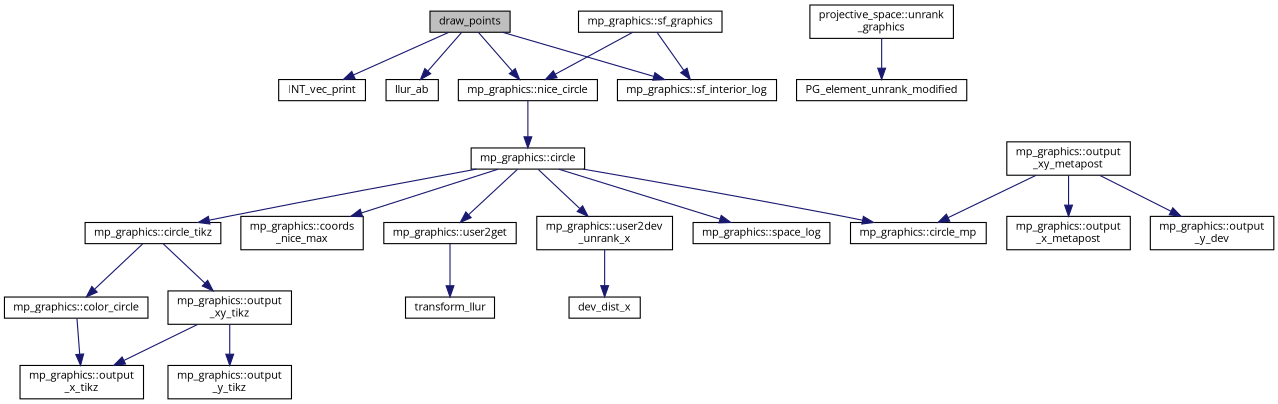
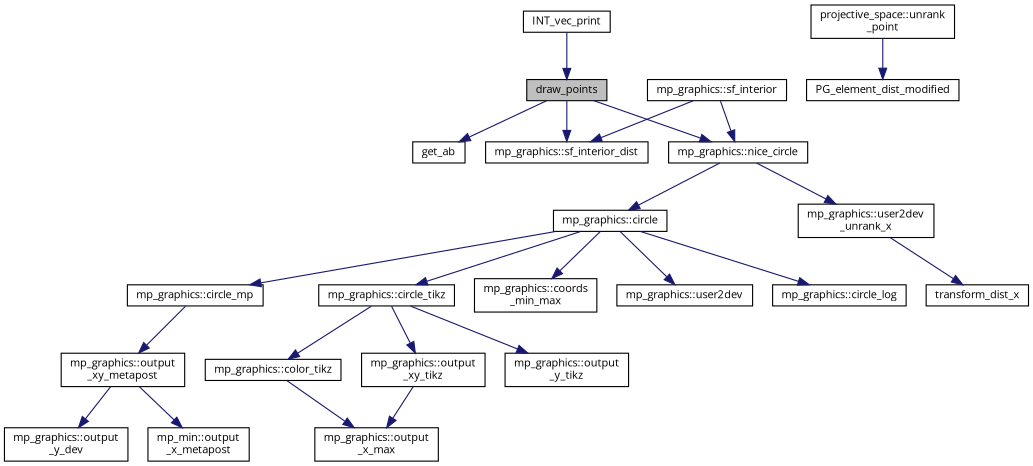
node "mp_graphics::sf_graphics": label "mp_graphics::sf_graphics" -> "mp_graphics::sf_interior"
node "projective_space::unrank _graphics": label "projective_space::unrank _graphics" -> "projective_space::unrank _point"
edge "draw_points" -> "INT_vec_print": reversed
node "llur_ab": label "llur_ab" -> "get_ab"
node "mp_graphics::sf_interior_log": label "mp_graphics::sf_interior_log" -> "mp_graphics::sf_interior_dist"
node "PG_element_unrank_modified": label "PG_element_unrank_modified" -> "PG_element_dist_modified"
edge "mp_graphics::circle" -> "mp_graphics::user2dev _unrank_x": now "mp_graphics::nice_circle" -> "mp_graphics::user2dev _unrank_x"
edge "mp_graphics::output _xy_metapost" -> "mp_graphics::circle_mp": reversed
node "mp_graphics::coords _nice_max": label "mp_graphics::coords _nice_max" -> "mp_graphics::coords _min_max"
node "mp_graphics::user2get": label "mp_graphics::user2get" -> "mp_graphics::user2dev"
node "mp_graphics::space_log": label "mp_graphics::space_log" -> "mp_graphics::circle_log"
node "mp_graphics::output _x_metapost": label "mp_graphics::output _x_metapost" -> "mp_min::output _x_metapost"
node "mp_graphics::color_circle": label "mp_graphics::color_circle" -> "mp_graphics::color_tikz"
node "transform_llur": removed
node "dev_dist_x": label "dev_dist_x" -> "transform_dist_x"
edge "mp_graphics::output _xy_tikz" -> "mp_graphics::output _y_tikz": now "mp_graphics::circle_tikz" -> "mp_graphics::output _y_tikz"
node "mp_graphics::output _x_tikz": label "mp_graphics::output _x_tikz" -> "mp_graphics::output _x_max"
